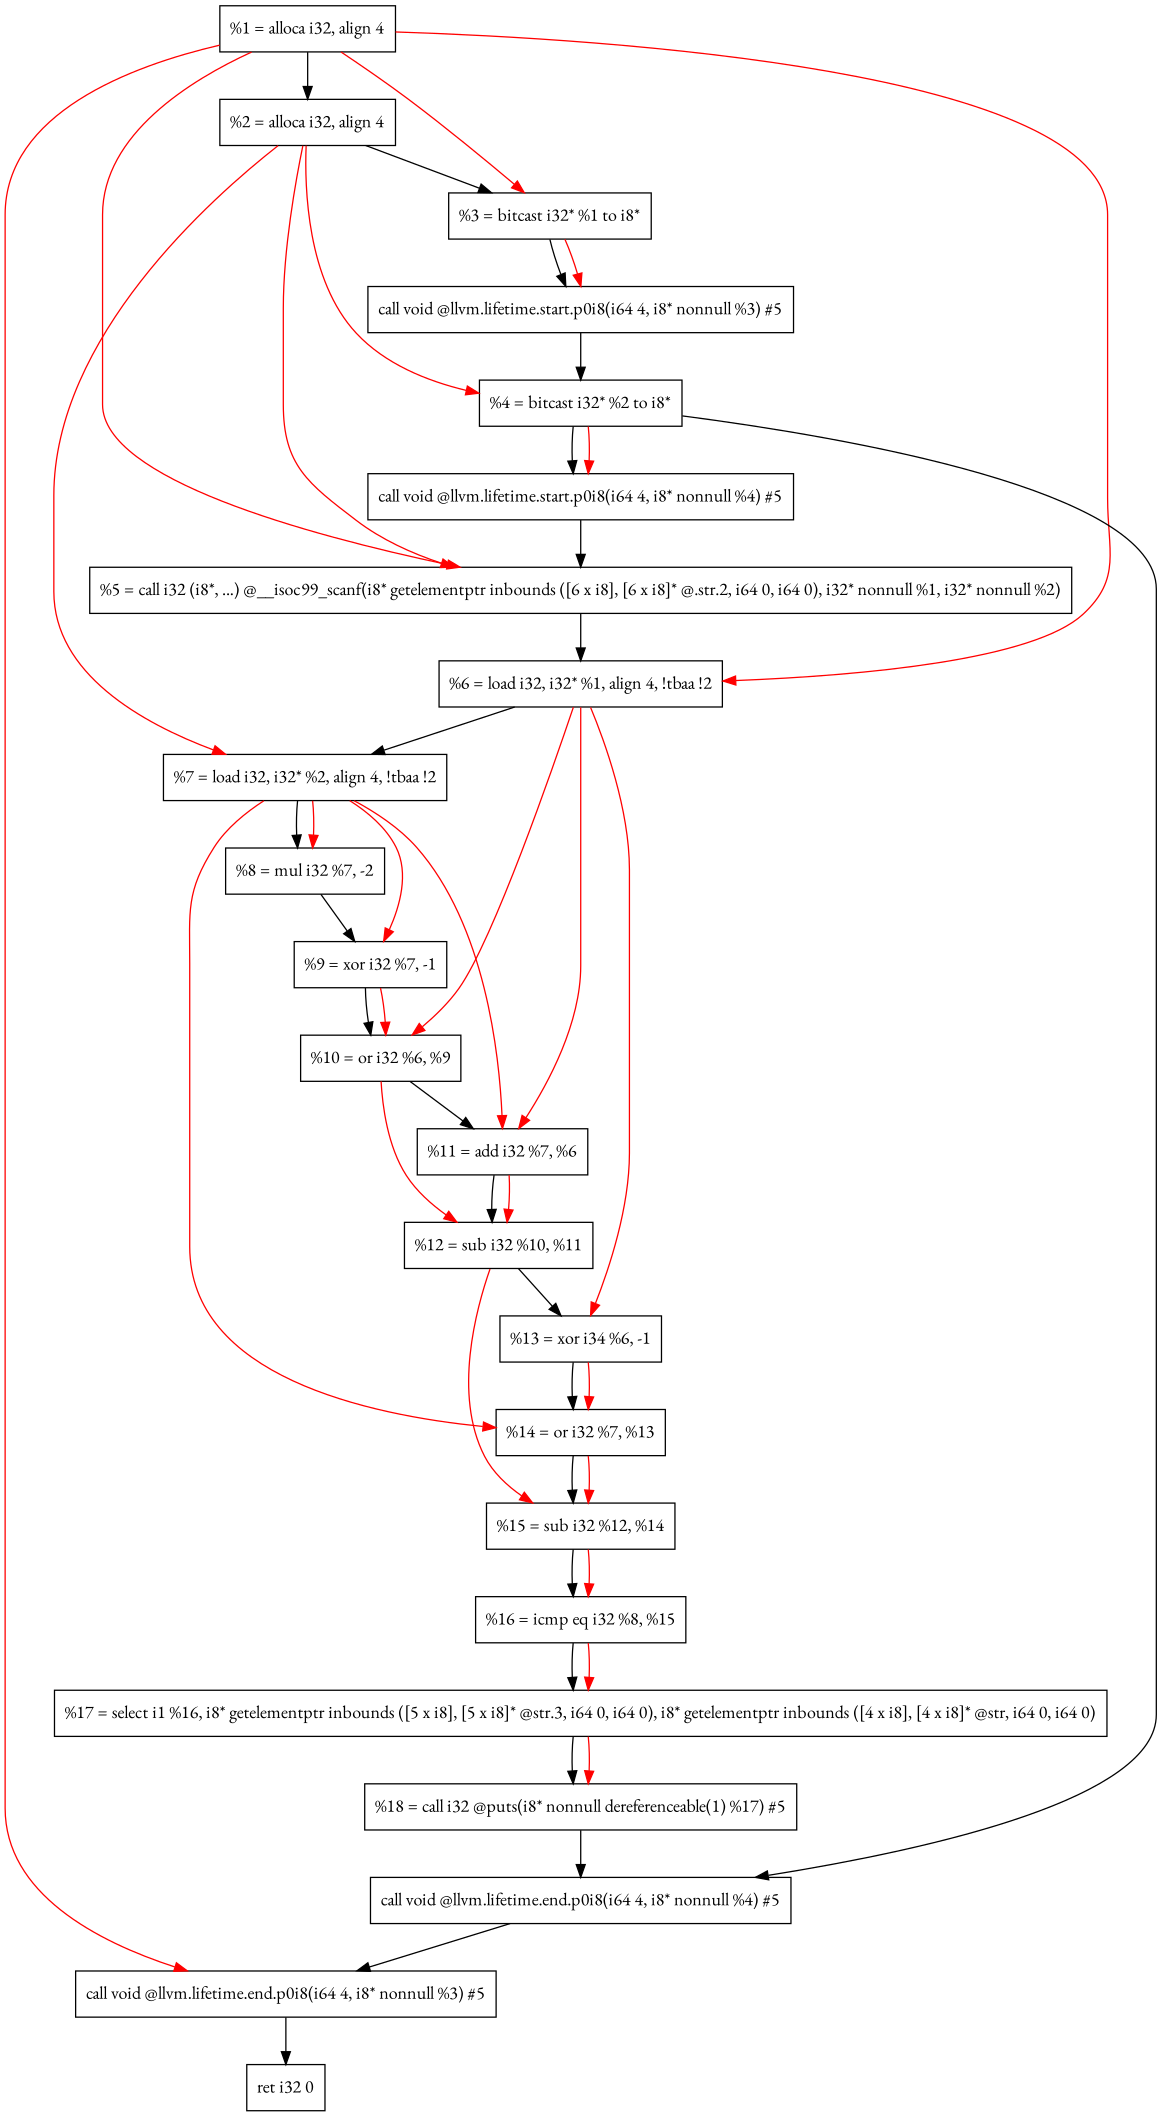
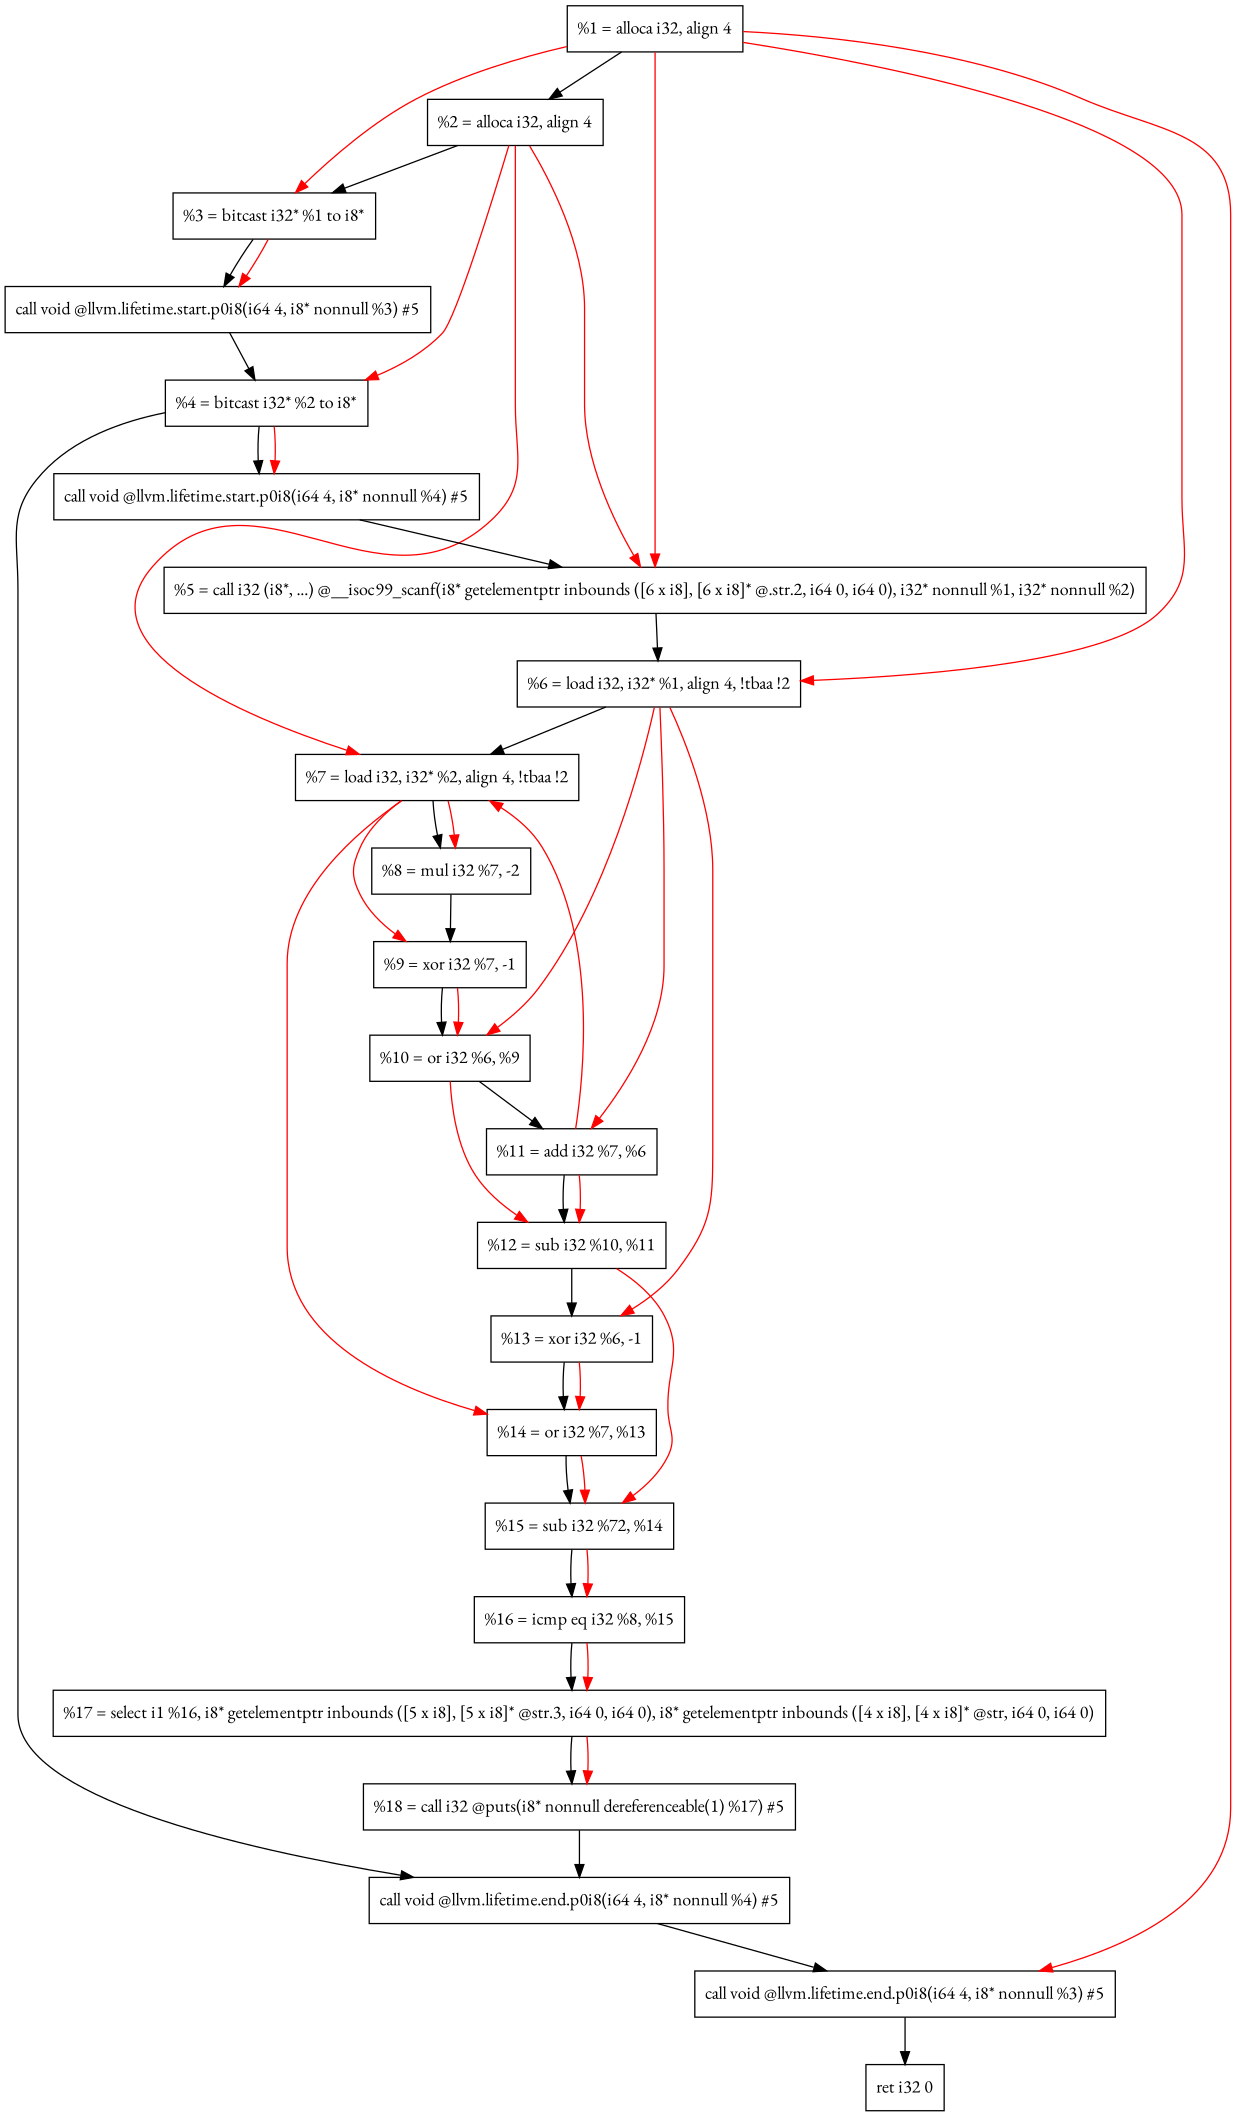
edge "%7 = load i32, i32* %2, align 4, !tbaa !2" -> "%11 = add i32 %7, %6": reversed
node "%13 = xor i34 %6, -1": label "%13 = xor i34 %6, -1" -> "%13 = xor i32 %6, -1"
node "%15 = sub i32 %12, %14": label "%15 = sub i32 %12, %14" -> "%15 = sub i32 %72, %14"
